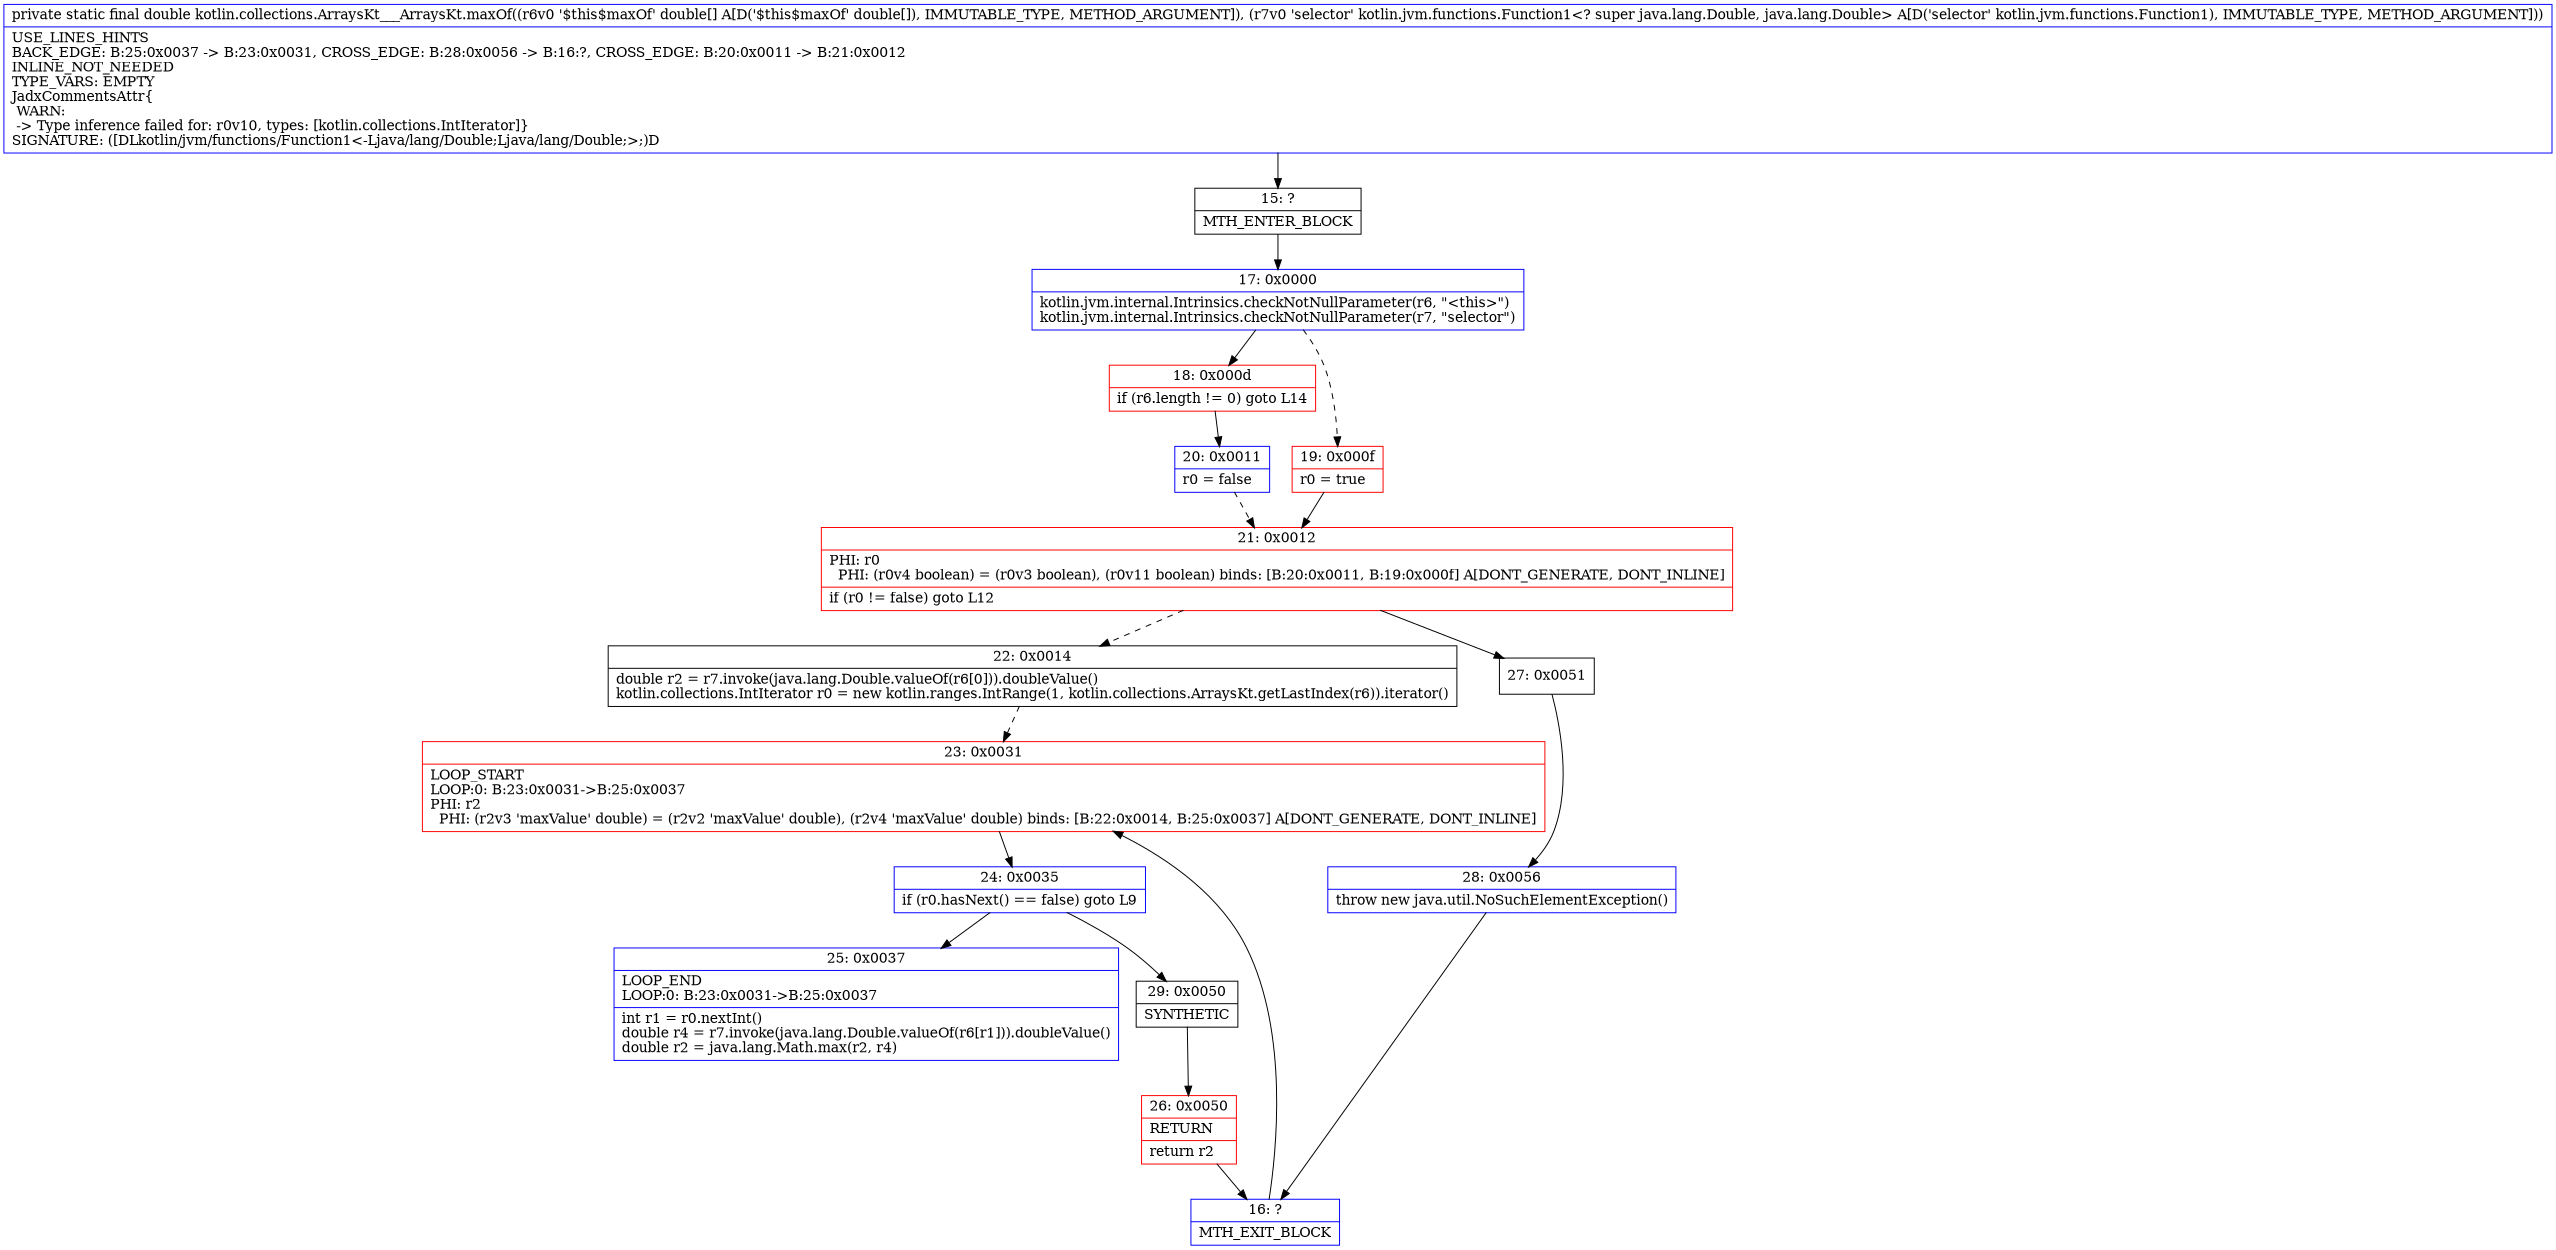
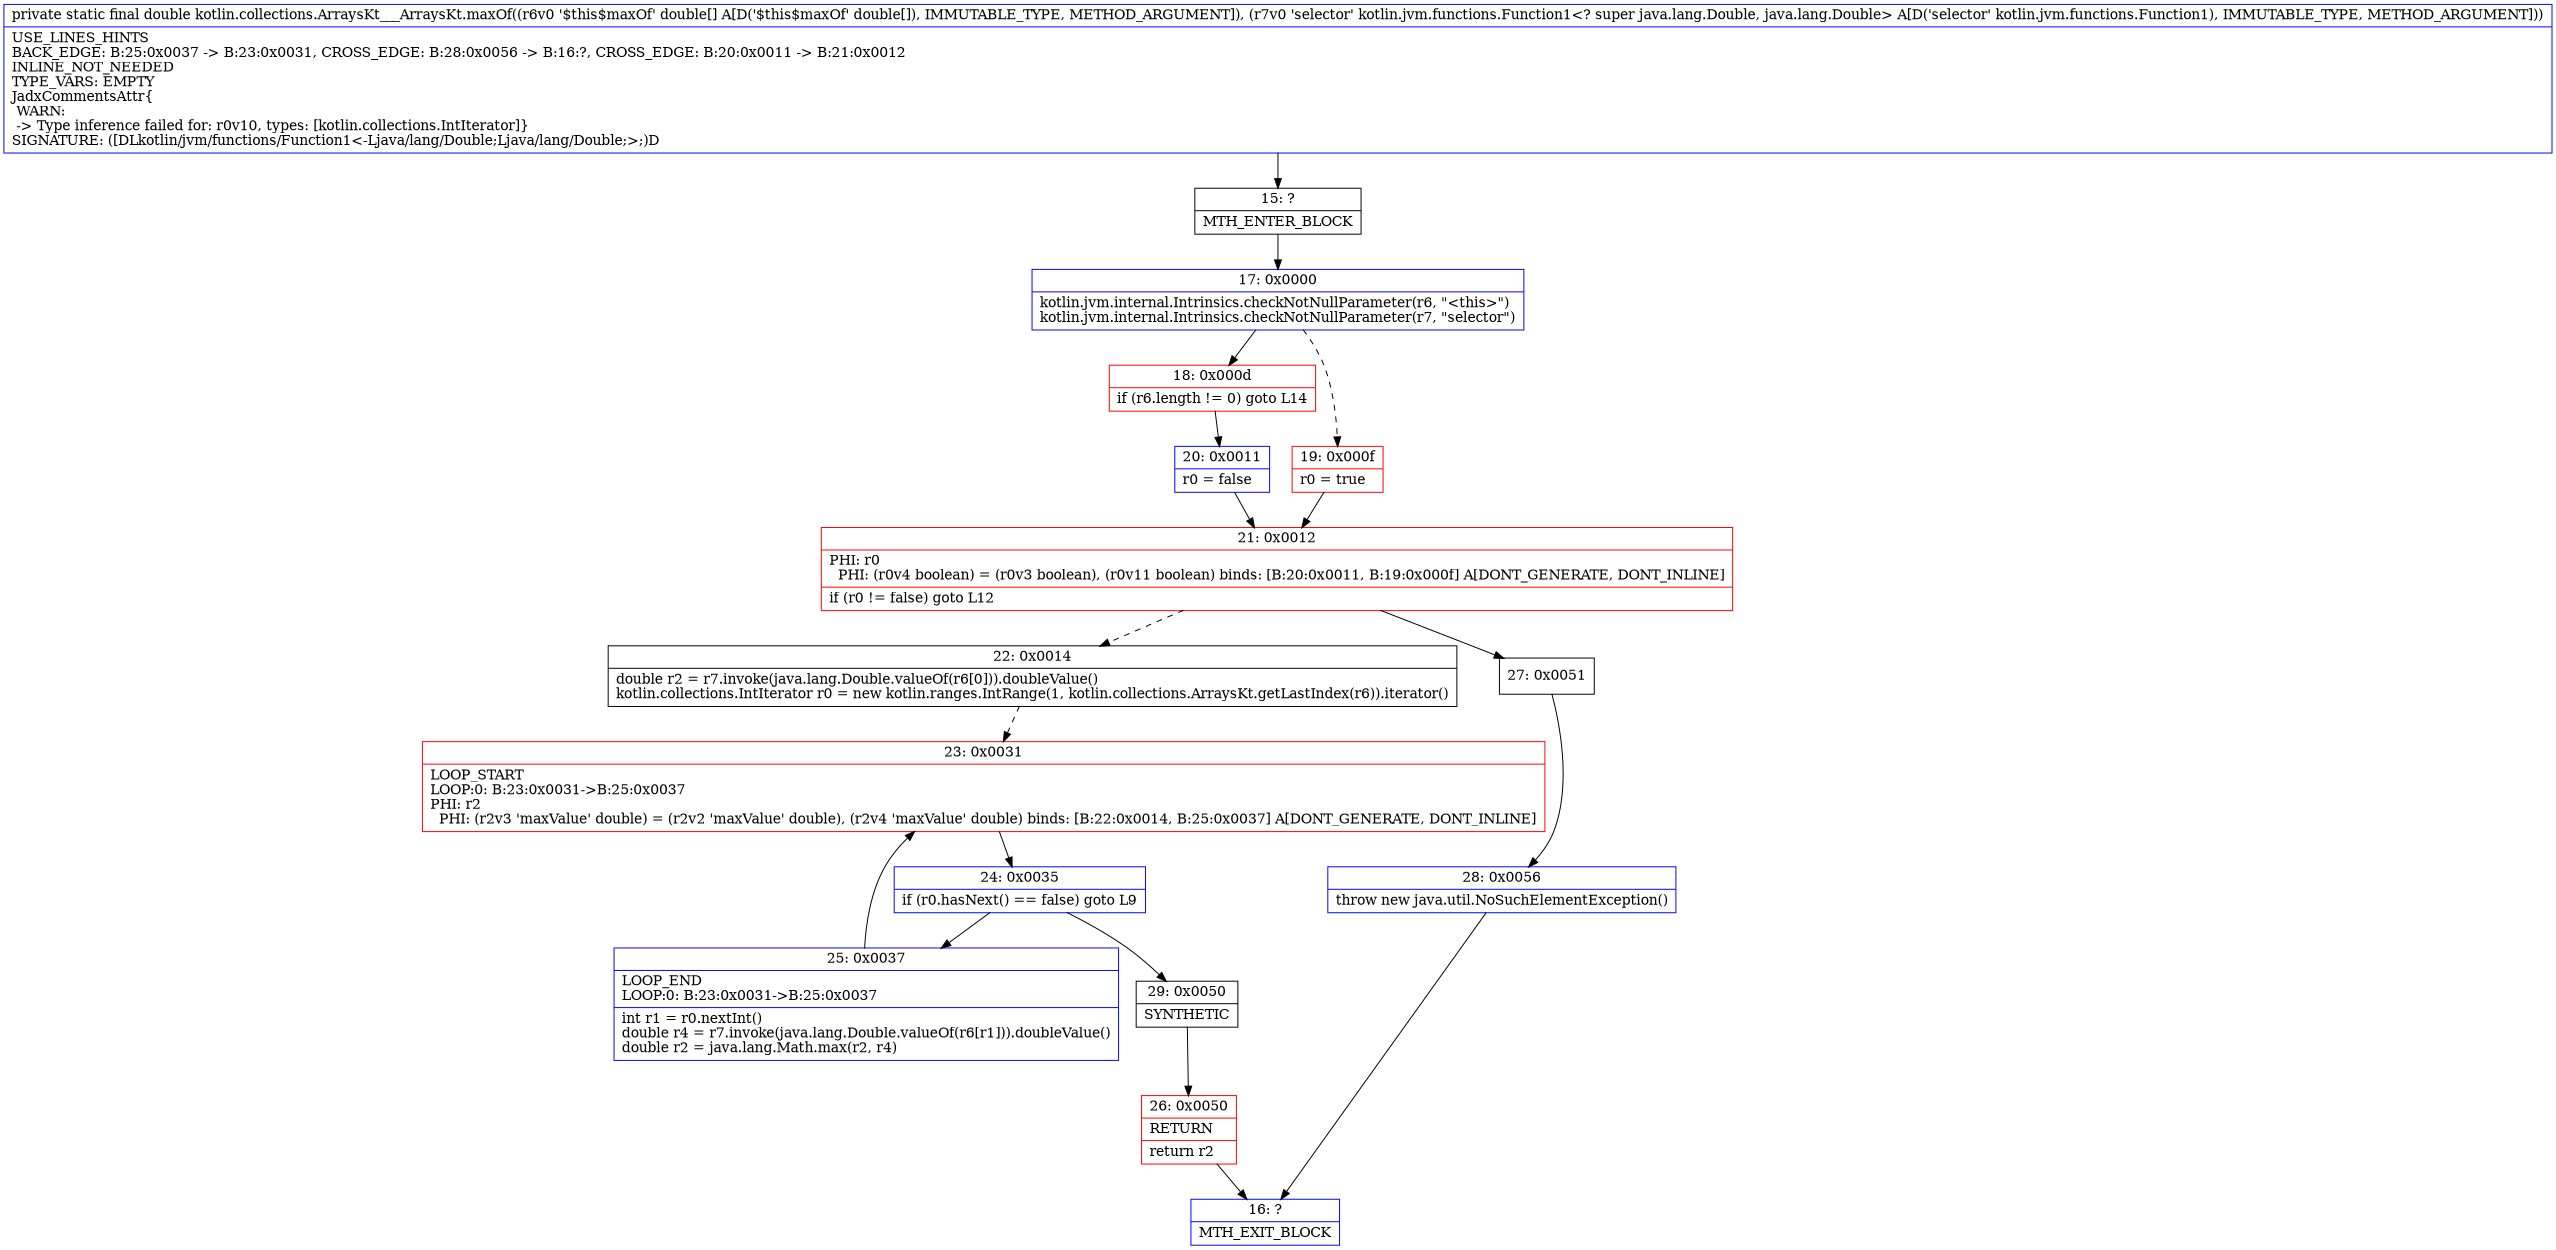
edge "20: 0x0011" -> "21: 0x0012": style dashed -> solid
edge "16: ?" -> "23: 0x0031": now "25: 0x0037" -> "23: 0x0031"
